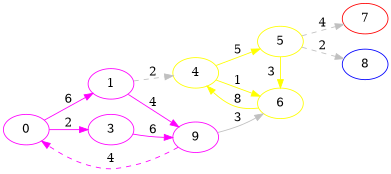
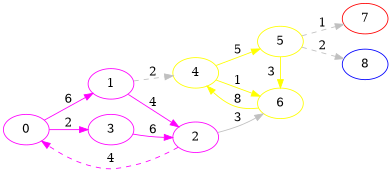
edge "5" -> "7": label "4" -> "1"
node "9": label "9" -> "2"
